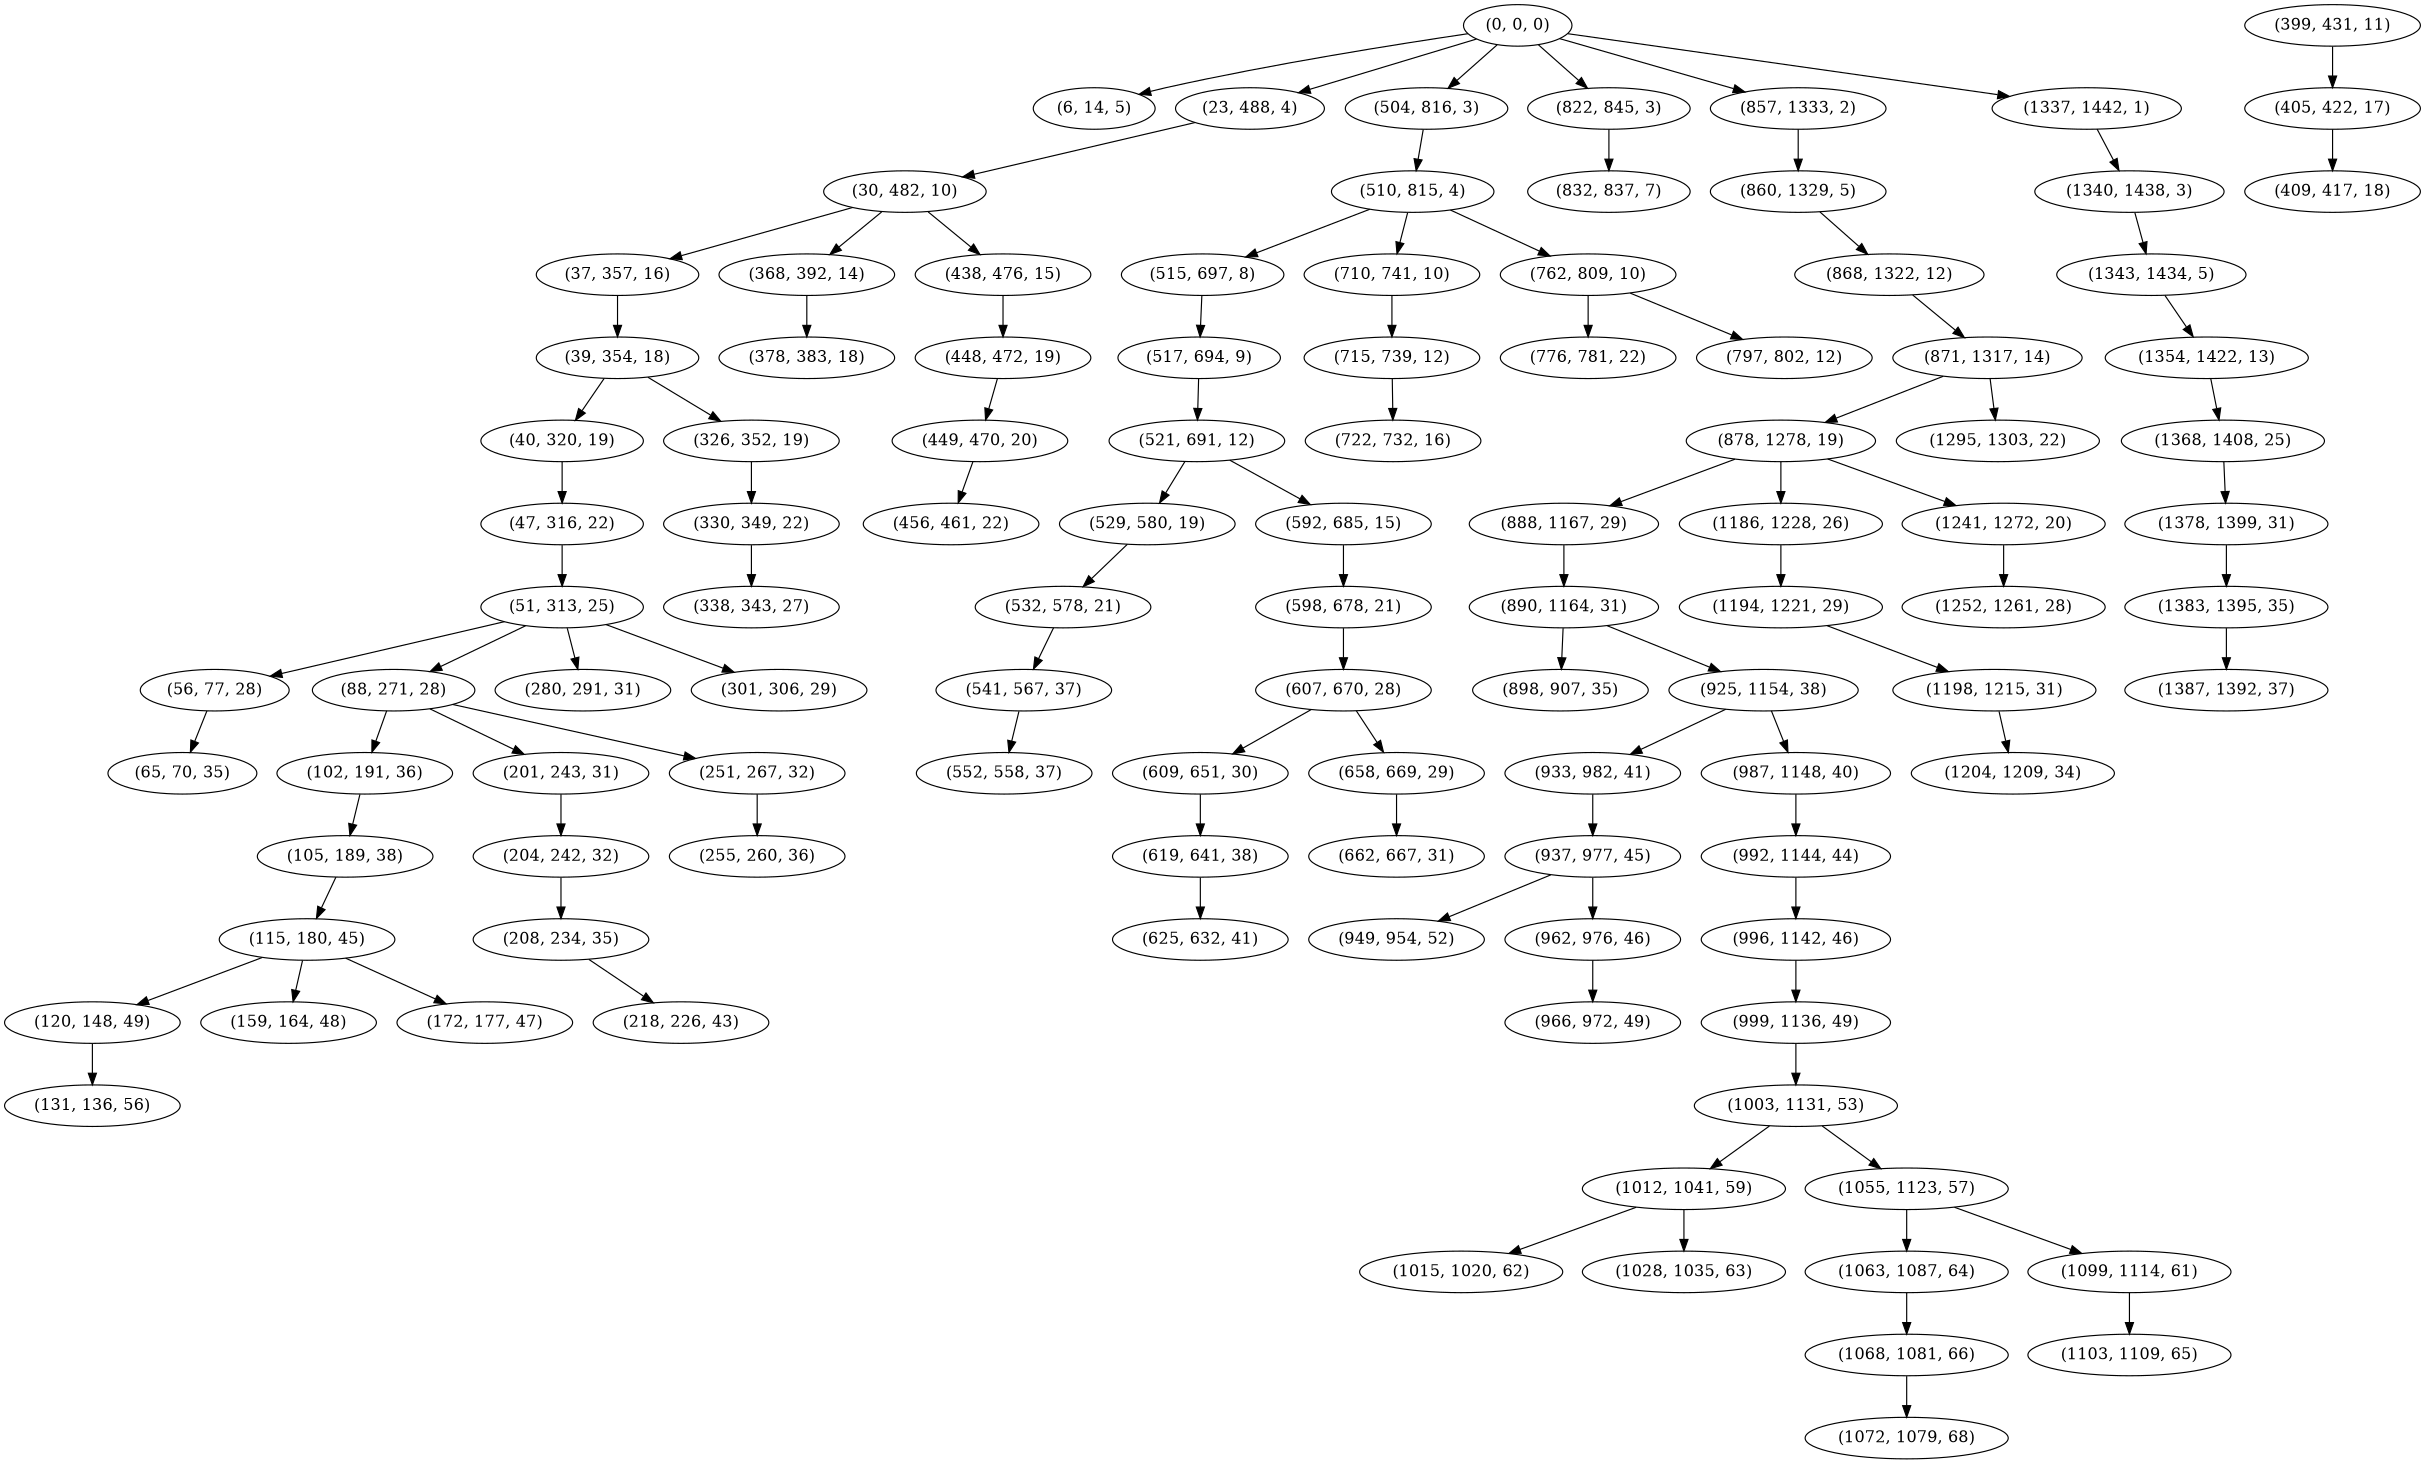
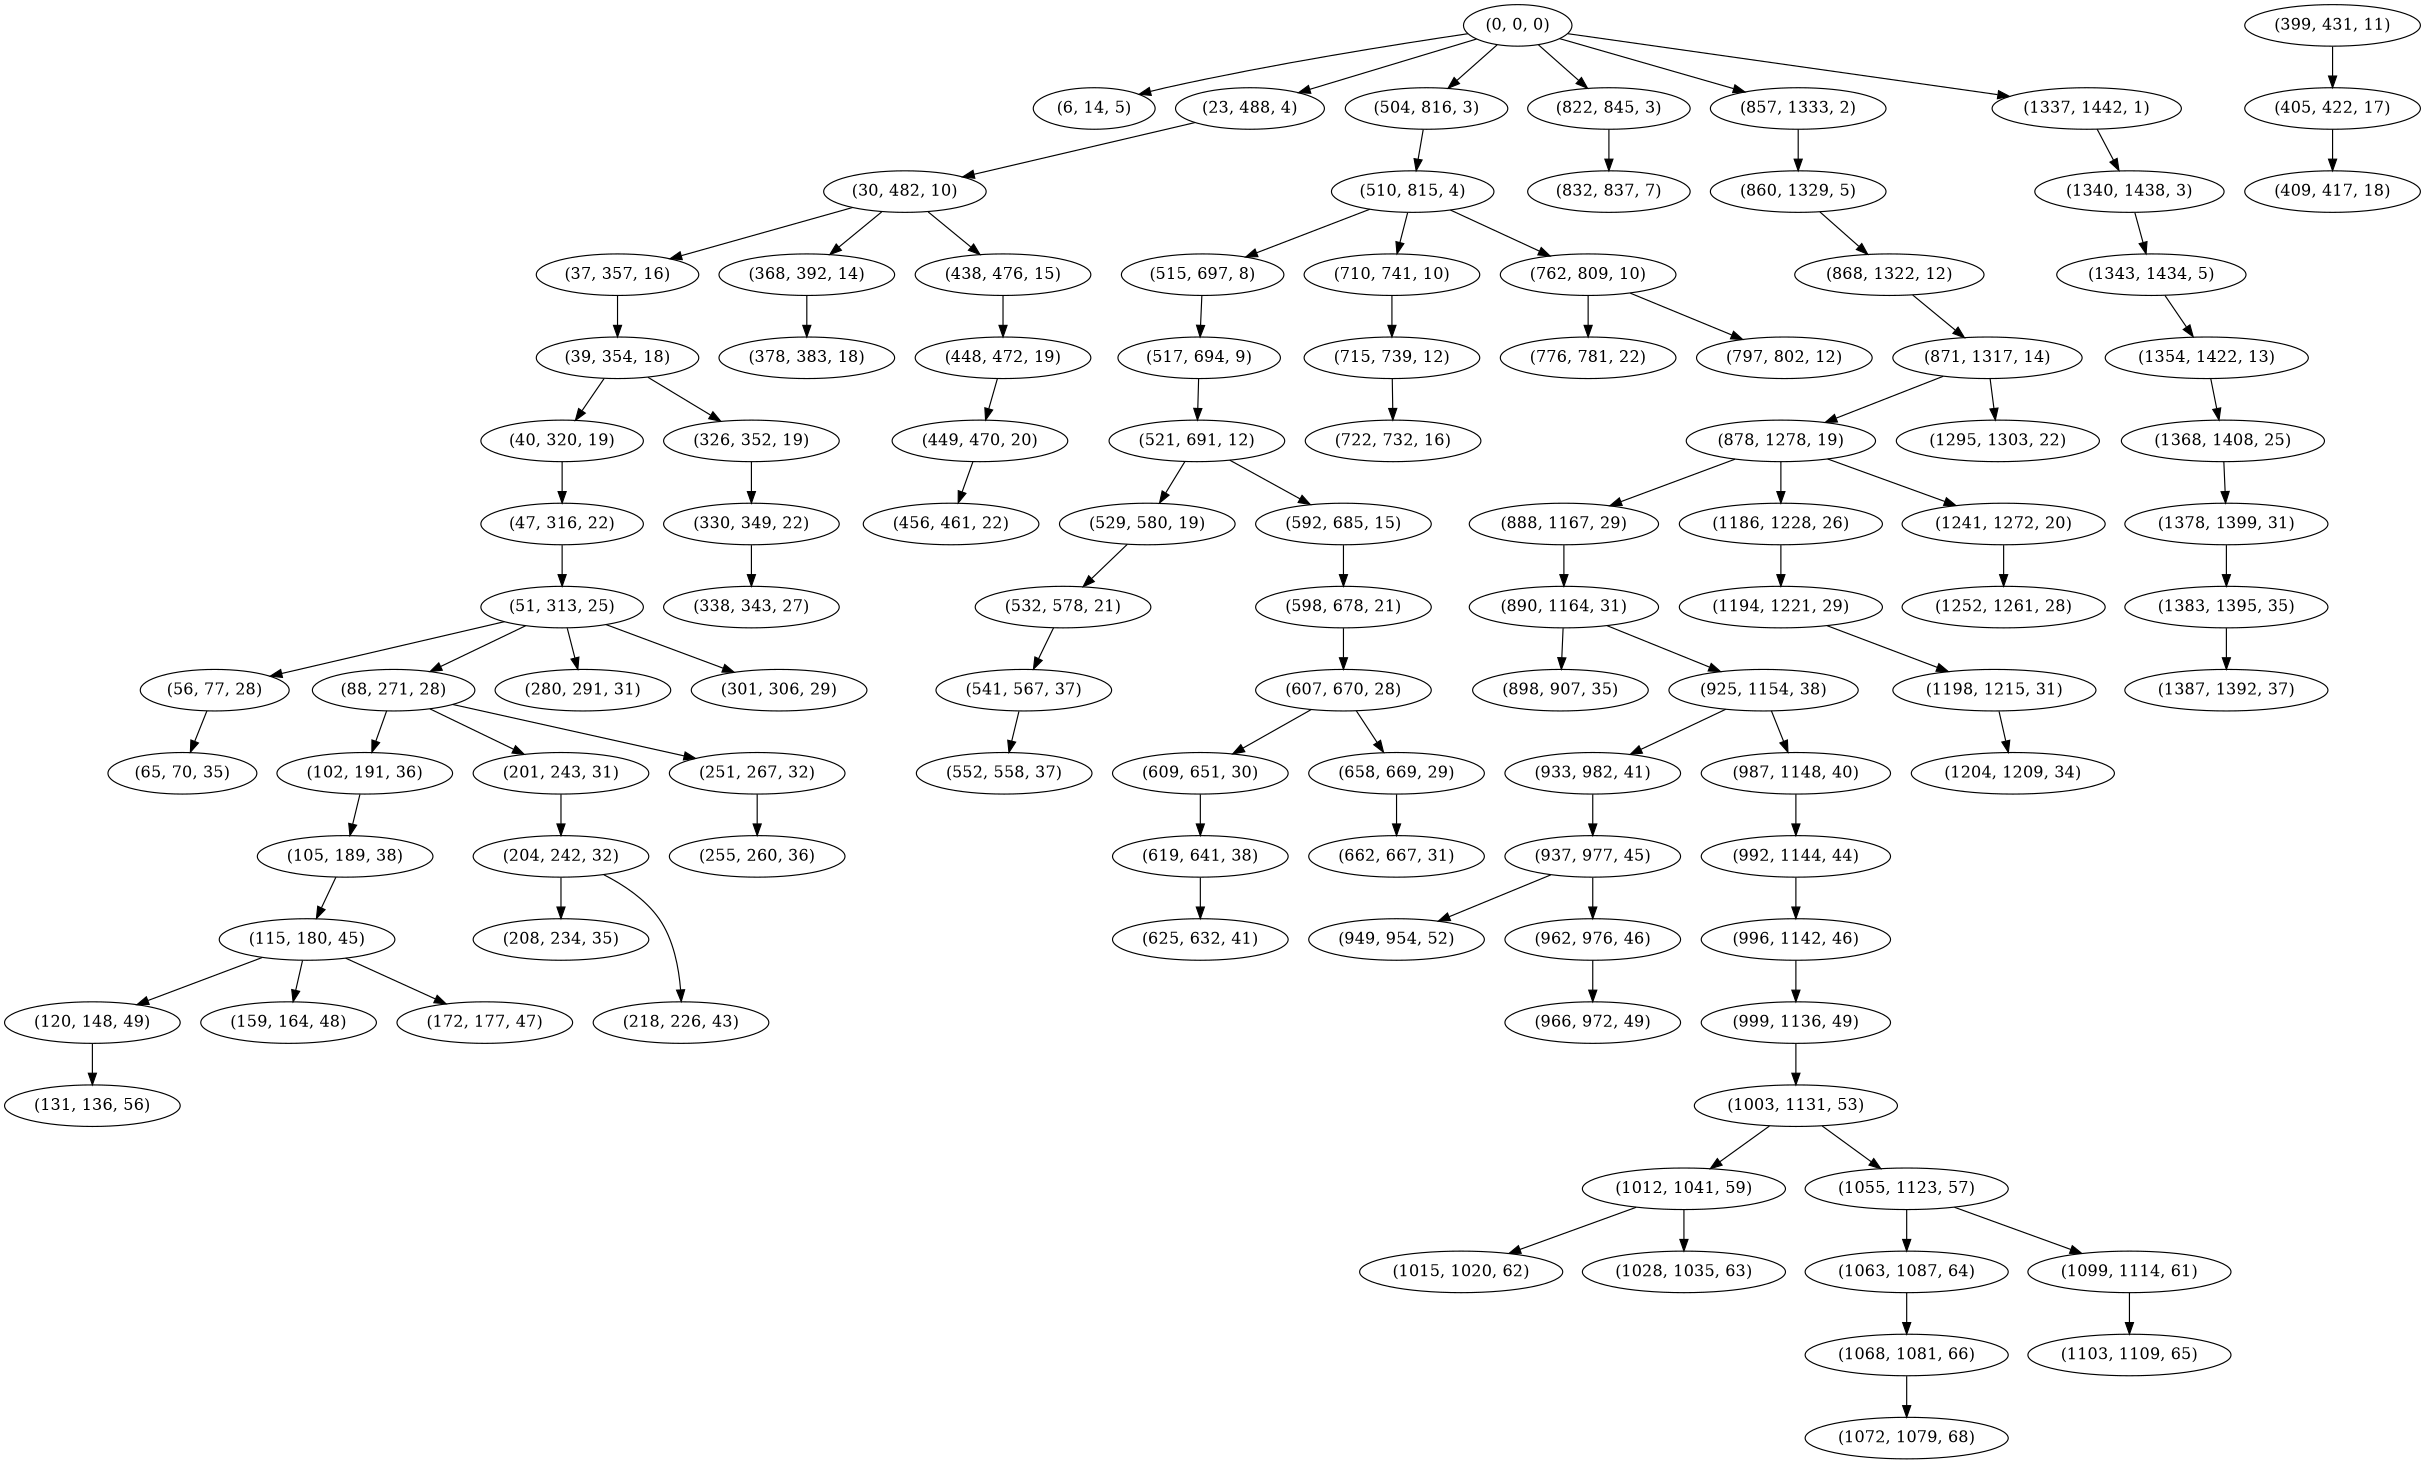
edge "(208, 234, 35)" -> "(218, 226, 43)": now "(204, 242, 32)" -> "(218, 226, 43)"
